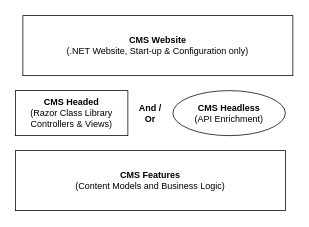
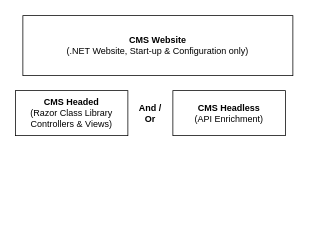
node "CMS Headless (API Enrichment)": shape ellipse -> rectangle
node "CMS Features (Content Models and Business Logic)": removed
